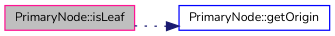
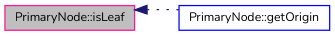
edge "PrimaryNode::isLeaf" -> "PrimaryNode::getOrigin": reversed
